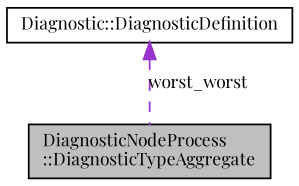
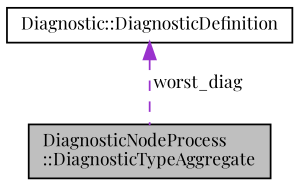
edge "DiagnosticNodeProcess ::DiagnosticTypeAggregate" -> "Diagnostic::DiagnosticDefinition": label " worst_worst" -> " worst_diag"
